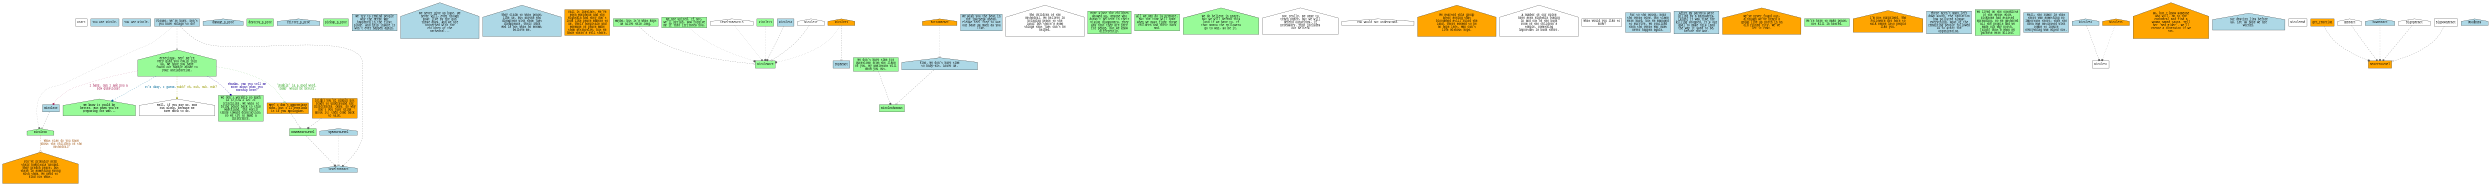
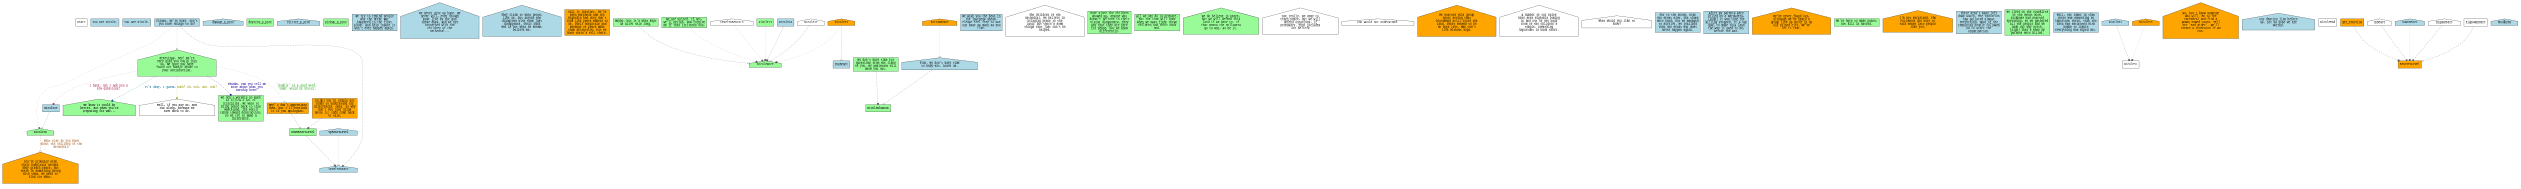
node "What would you like to know?": shape box -> house
node "NicoleMore": shape box -> house
